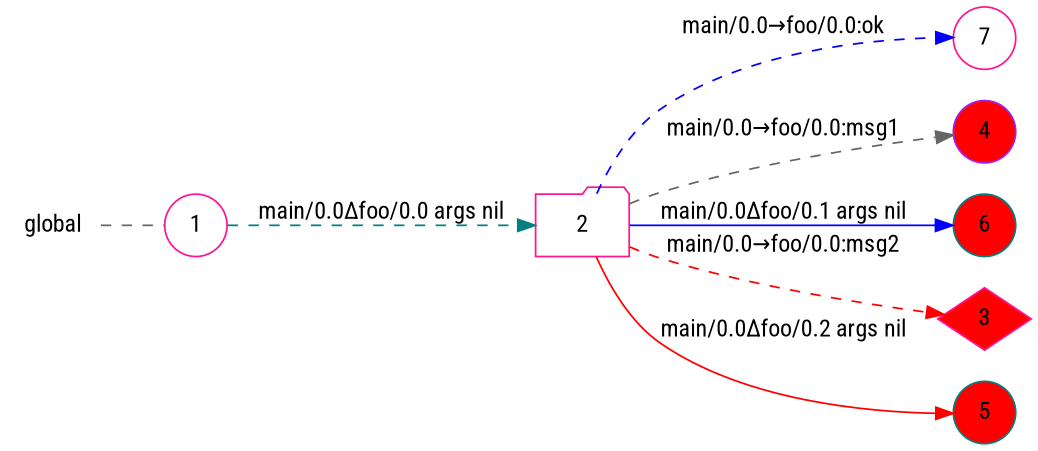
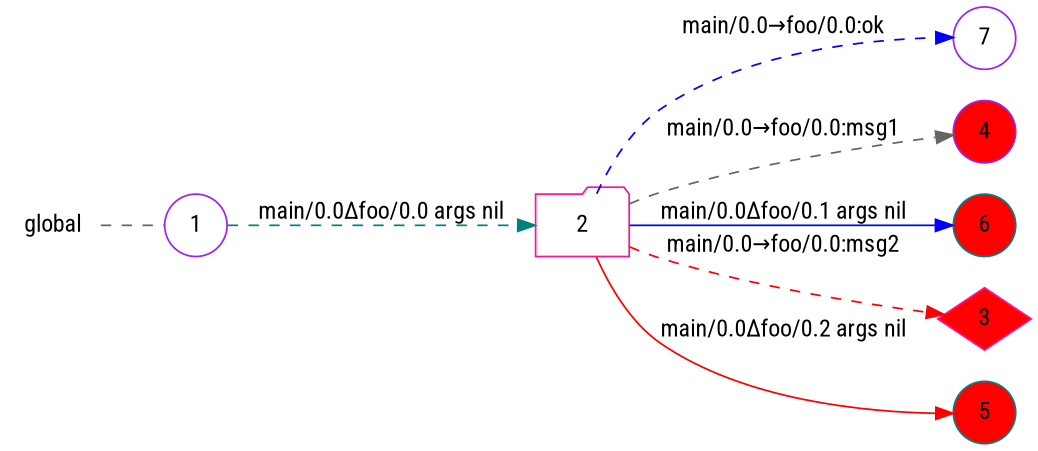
node "7": color deeppink -> purple
node "1": color deeppink -> purple
